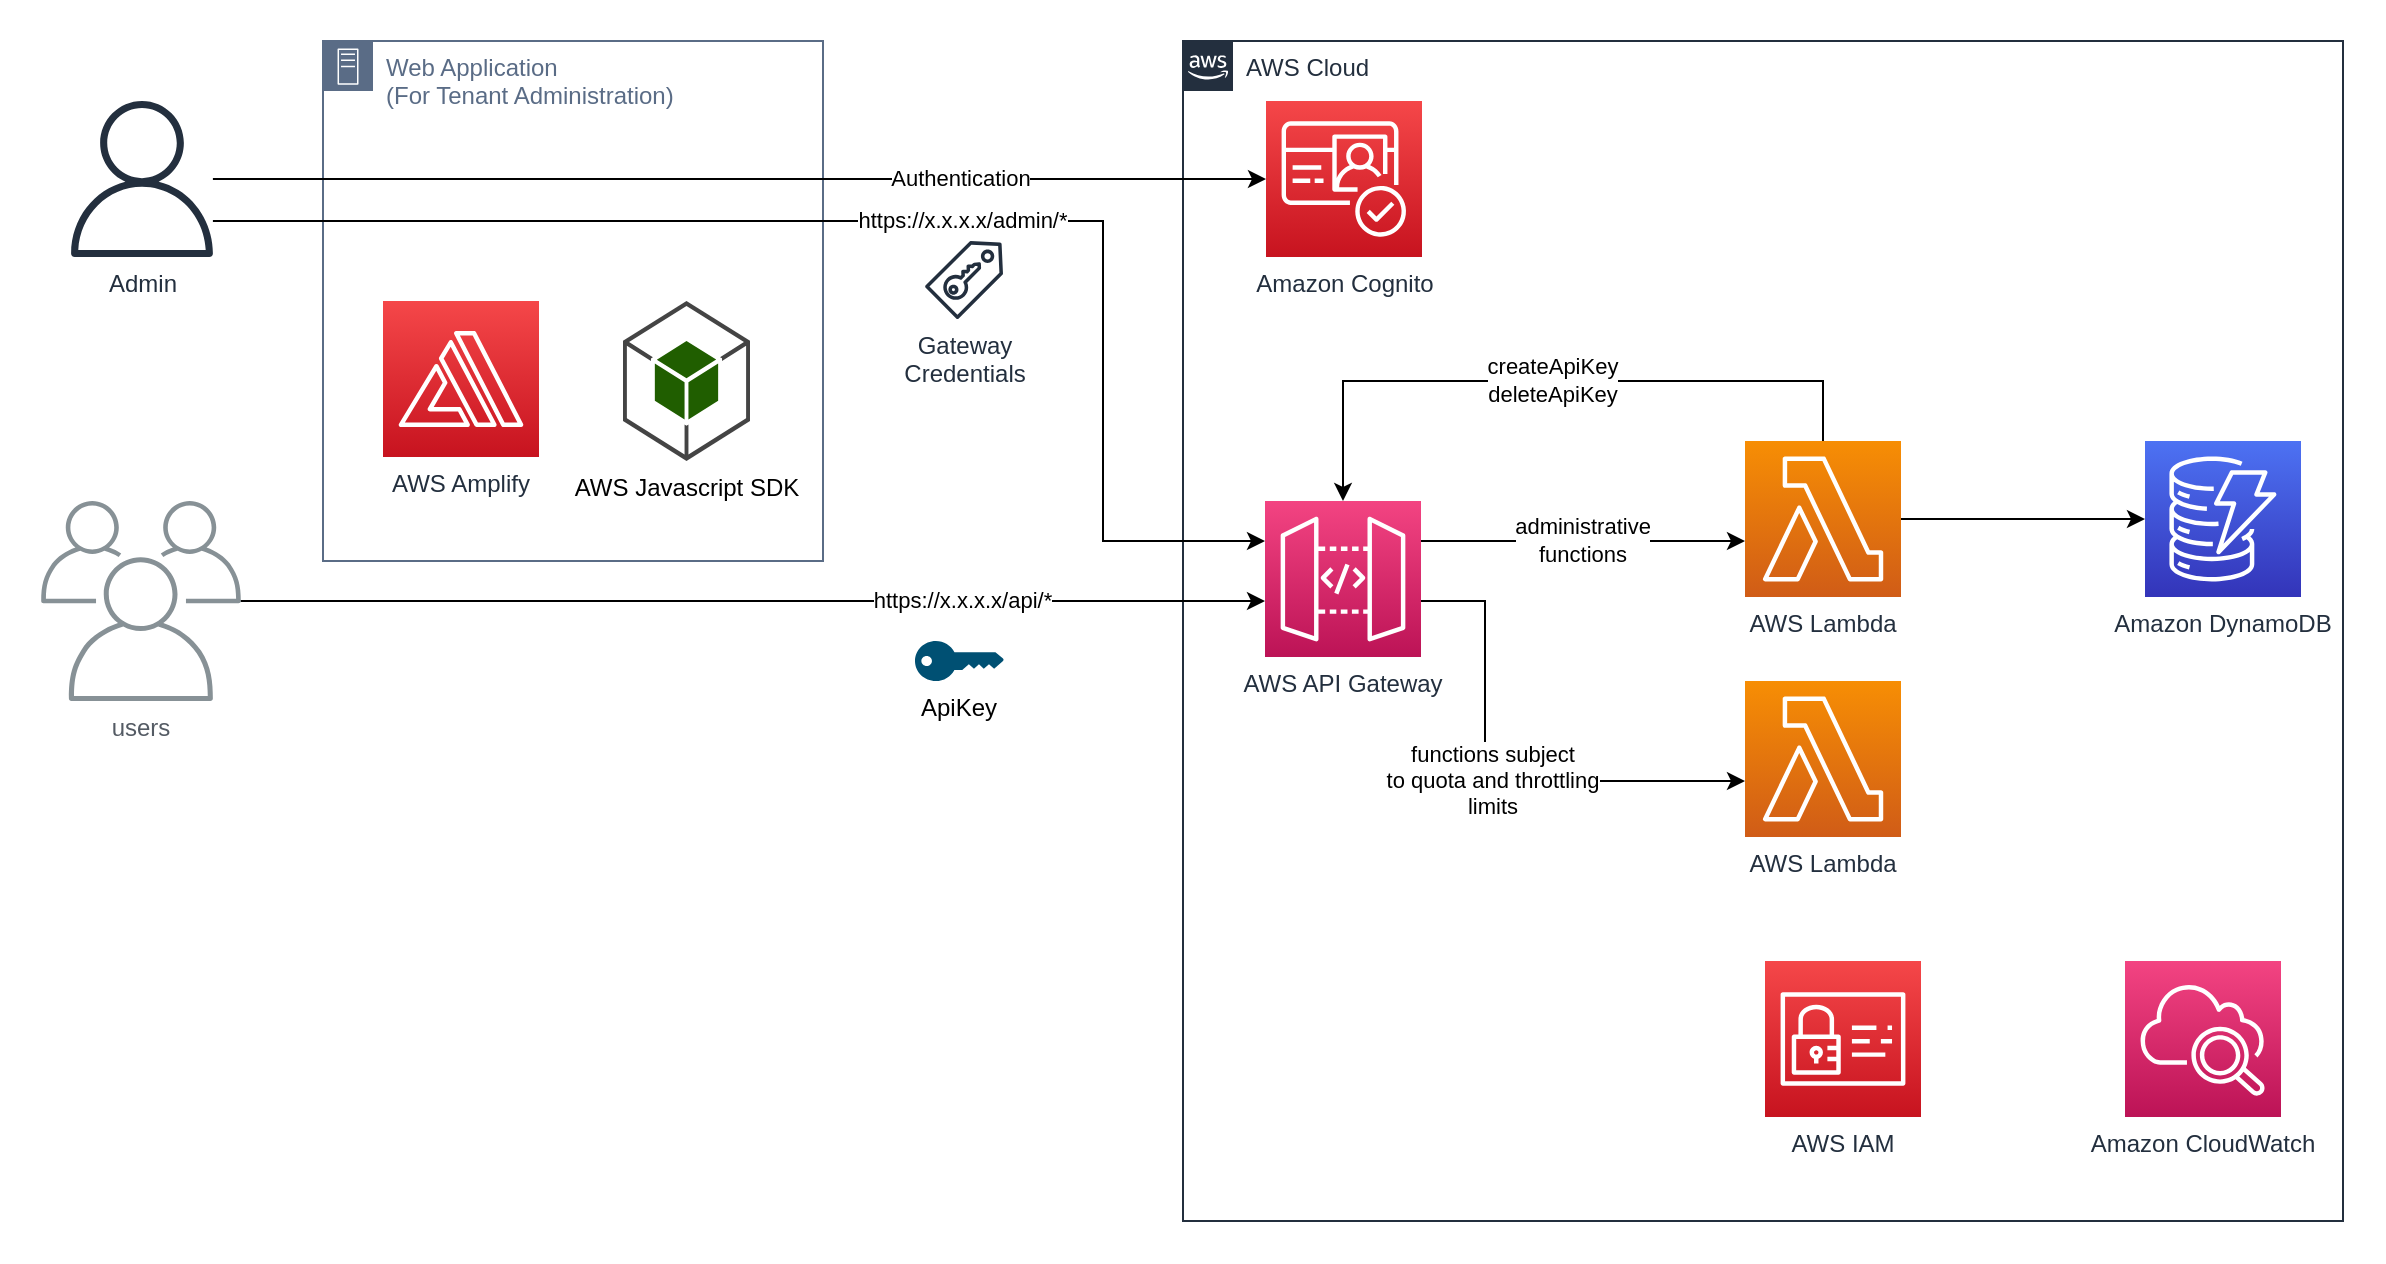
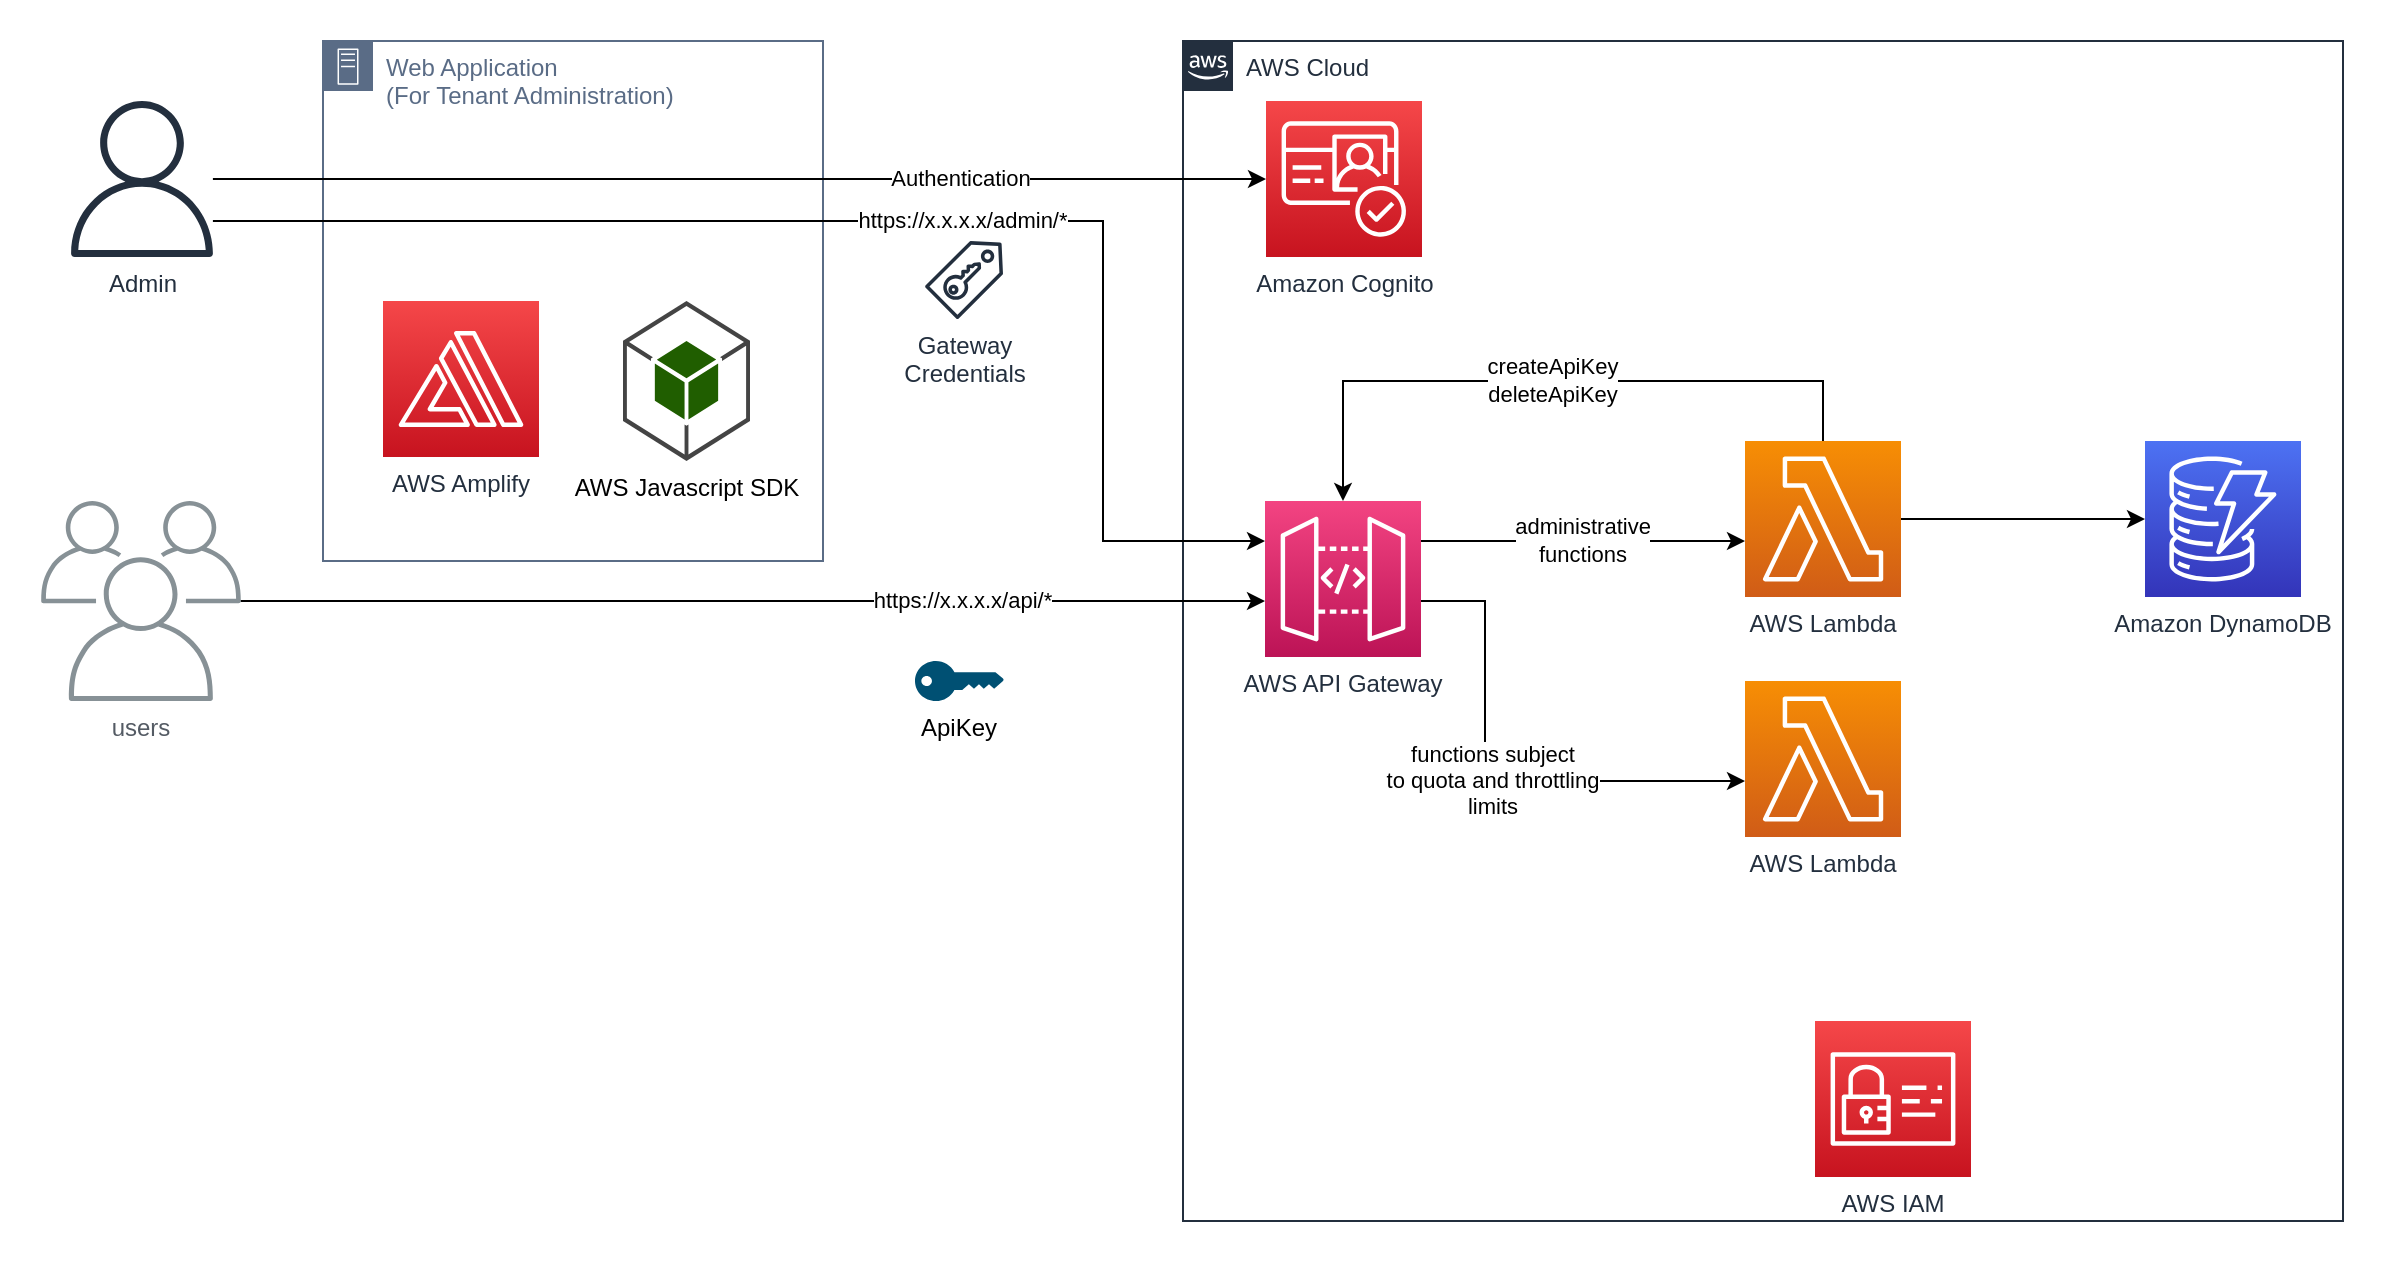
node "ApiKey": moved (959, 661) -> (959, 681)
node "AWS IAM": moved (1843, 1039) -> (1893, 1099)
node "Amazon CloudWatch": removed
